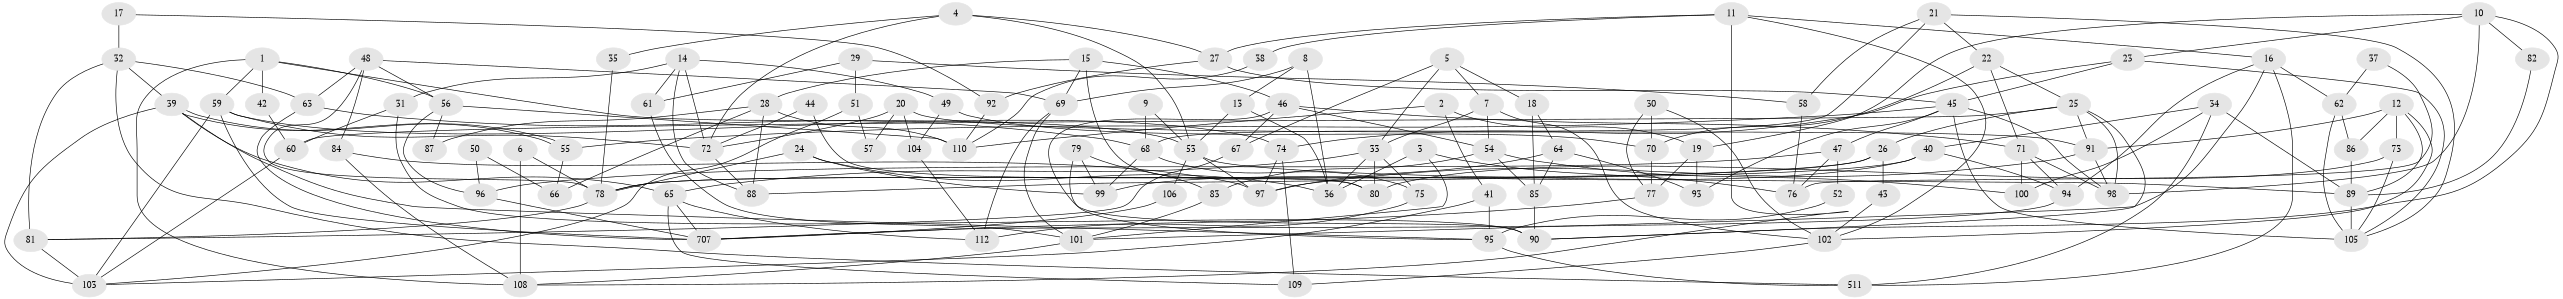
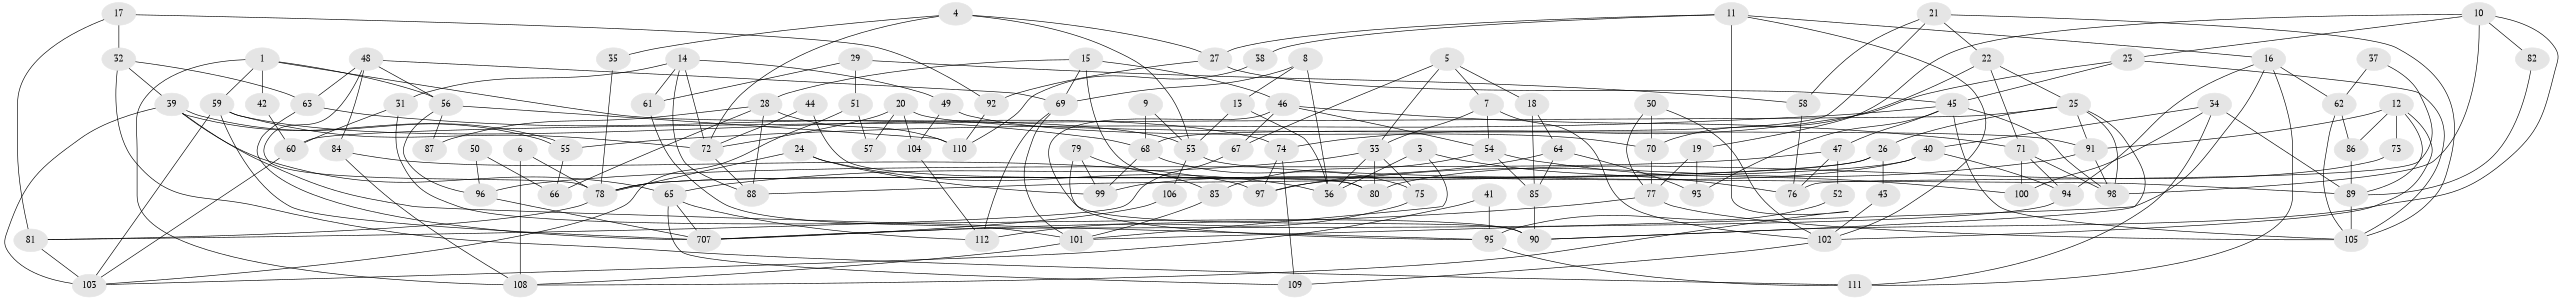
node "2": removed
edge "32" -- "81": now "17" -- "81"
edge "53" -- "97": removed
edge "73" -- "105": now "77" -- "105"
node "511": label "511" -> "111"
